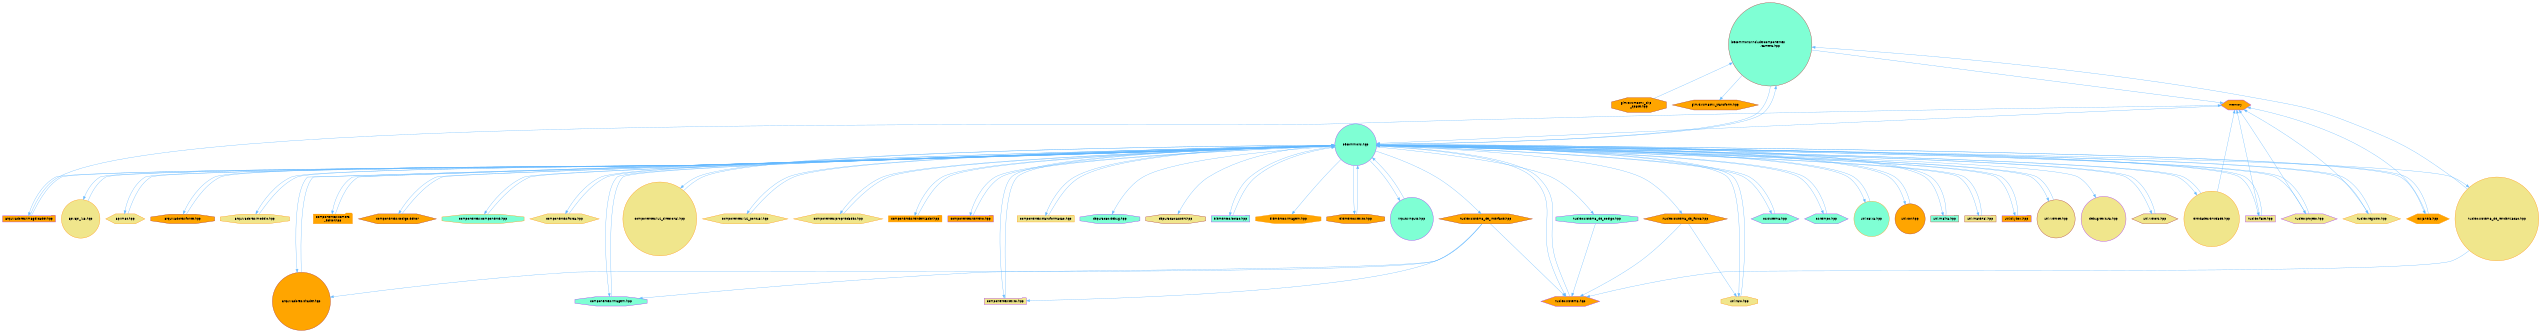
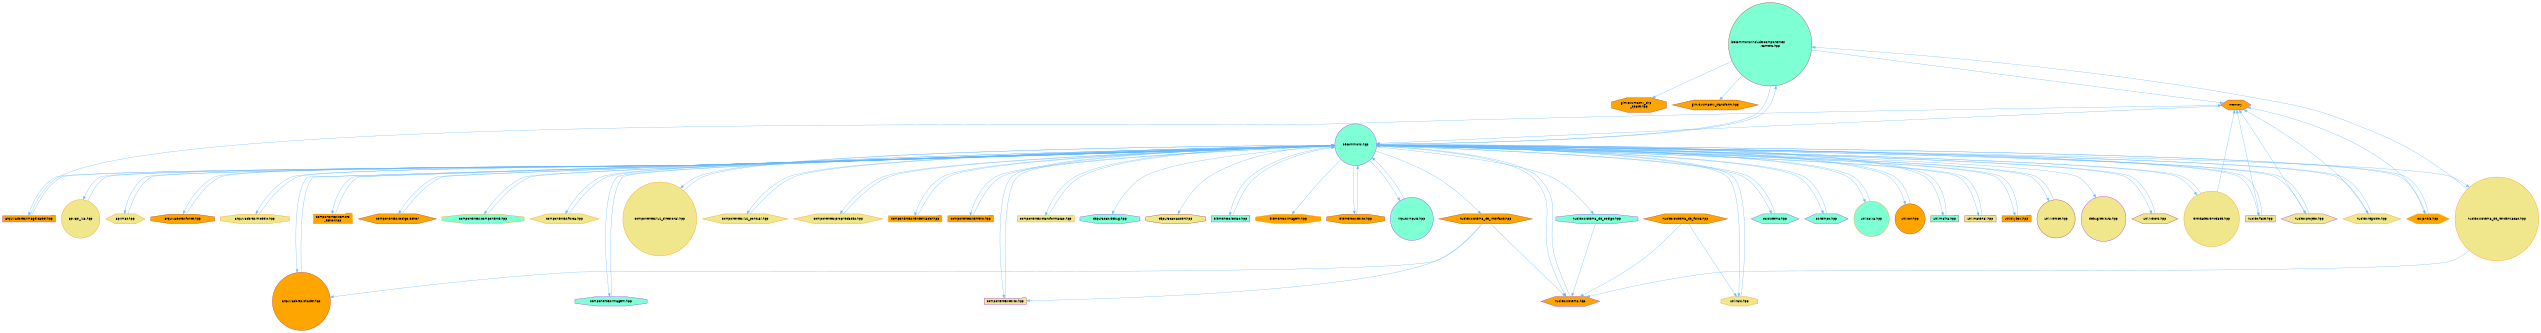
edge "glm/ext/matrix_clip _space.hpp" -> "becommons/include/componentes /camera.hpp": reversed
edge "becommons.hpp" -> "nucleo/sistema_de_fisica.hpp": removed
edge "nucleo/sistema_de_interface.hpp" -> "componentes/imagem.hpp": removed
